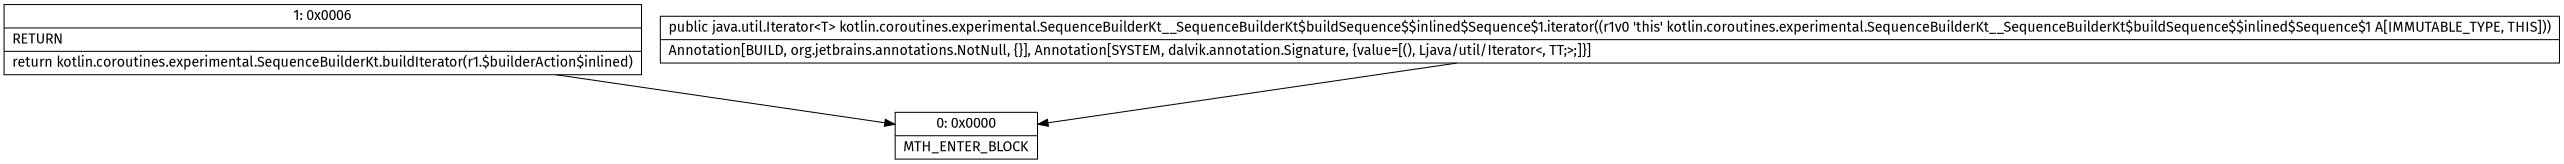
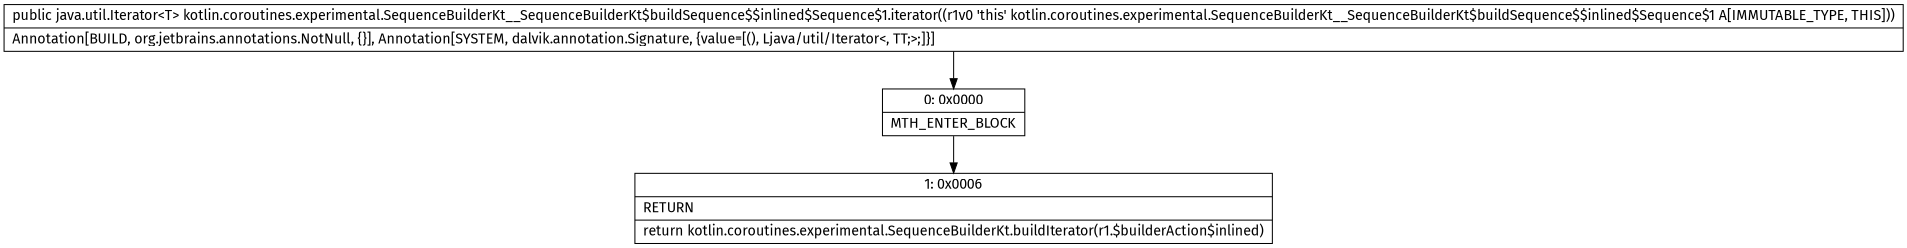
edge "1: 0x0006" -> "0: 0x0000": reversed
